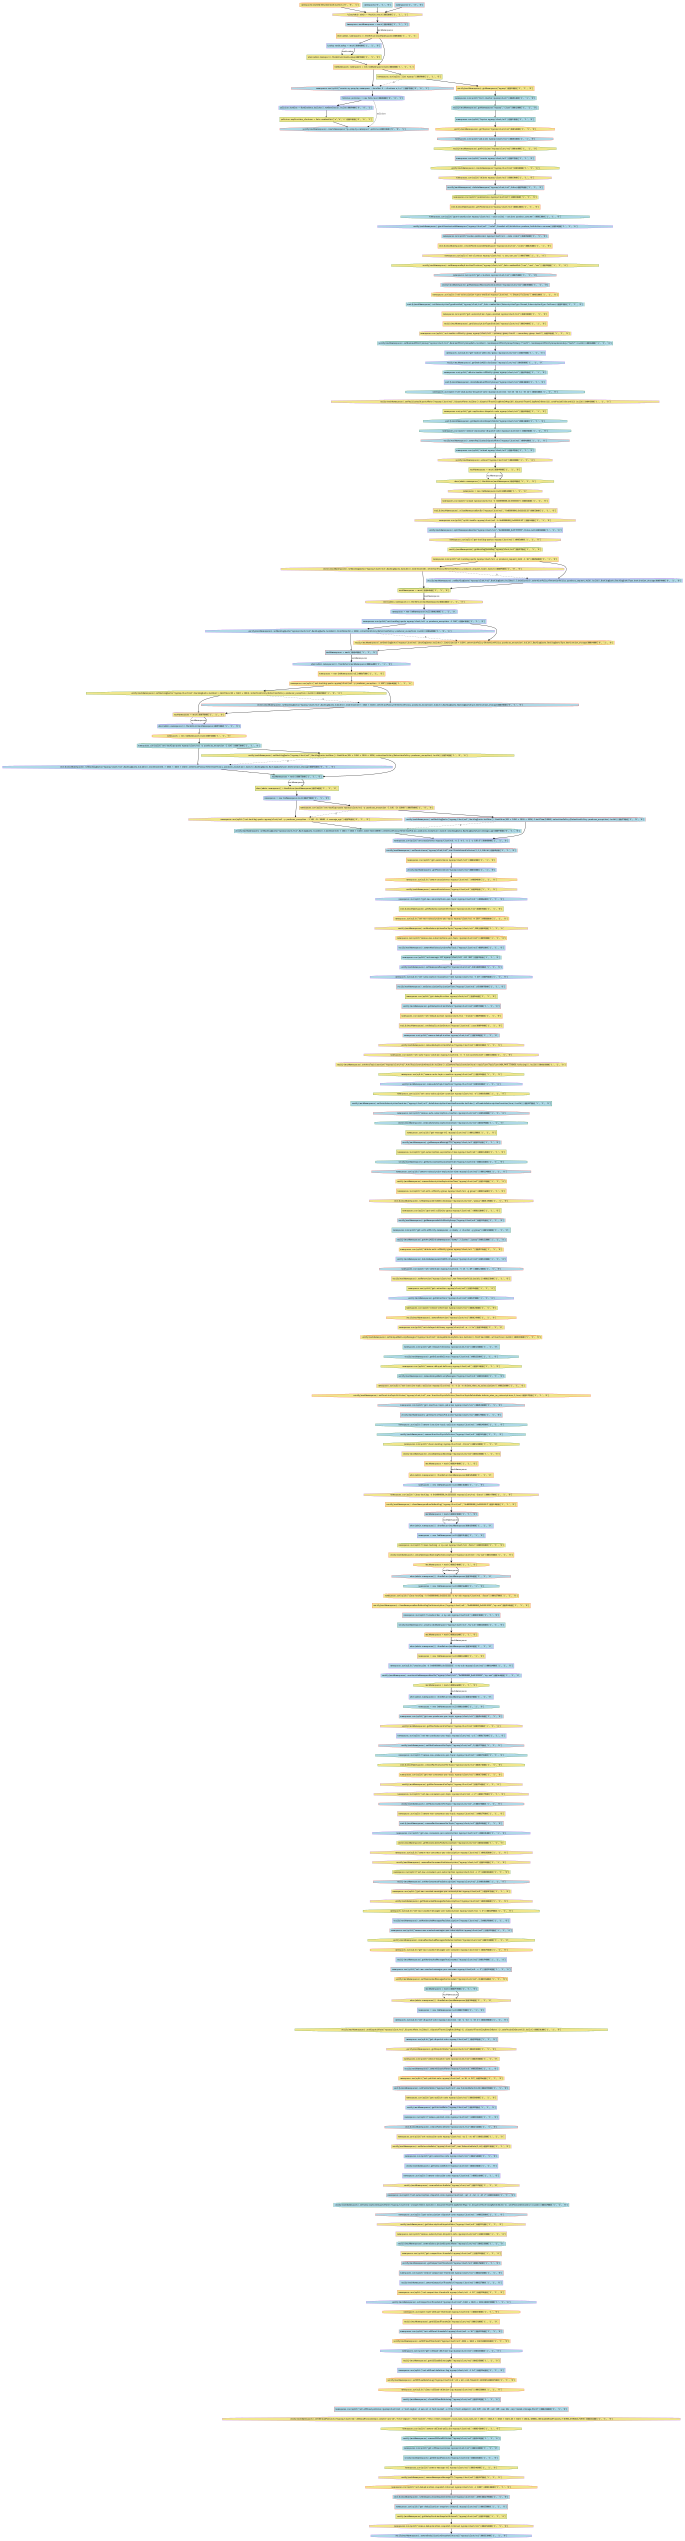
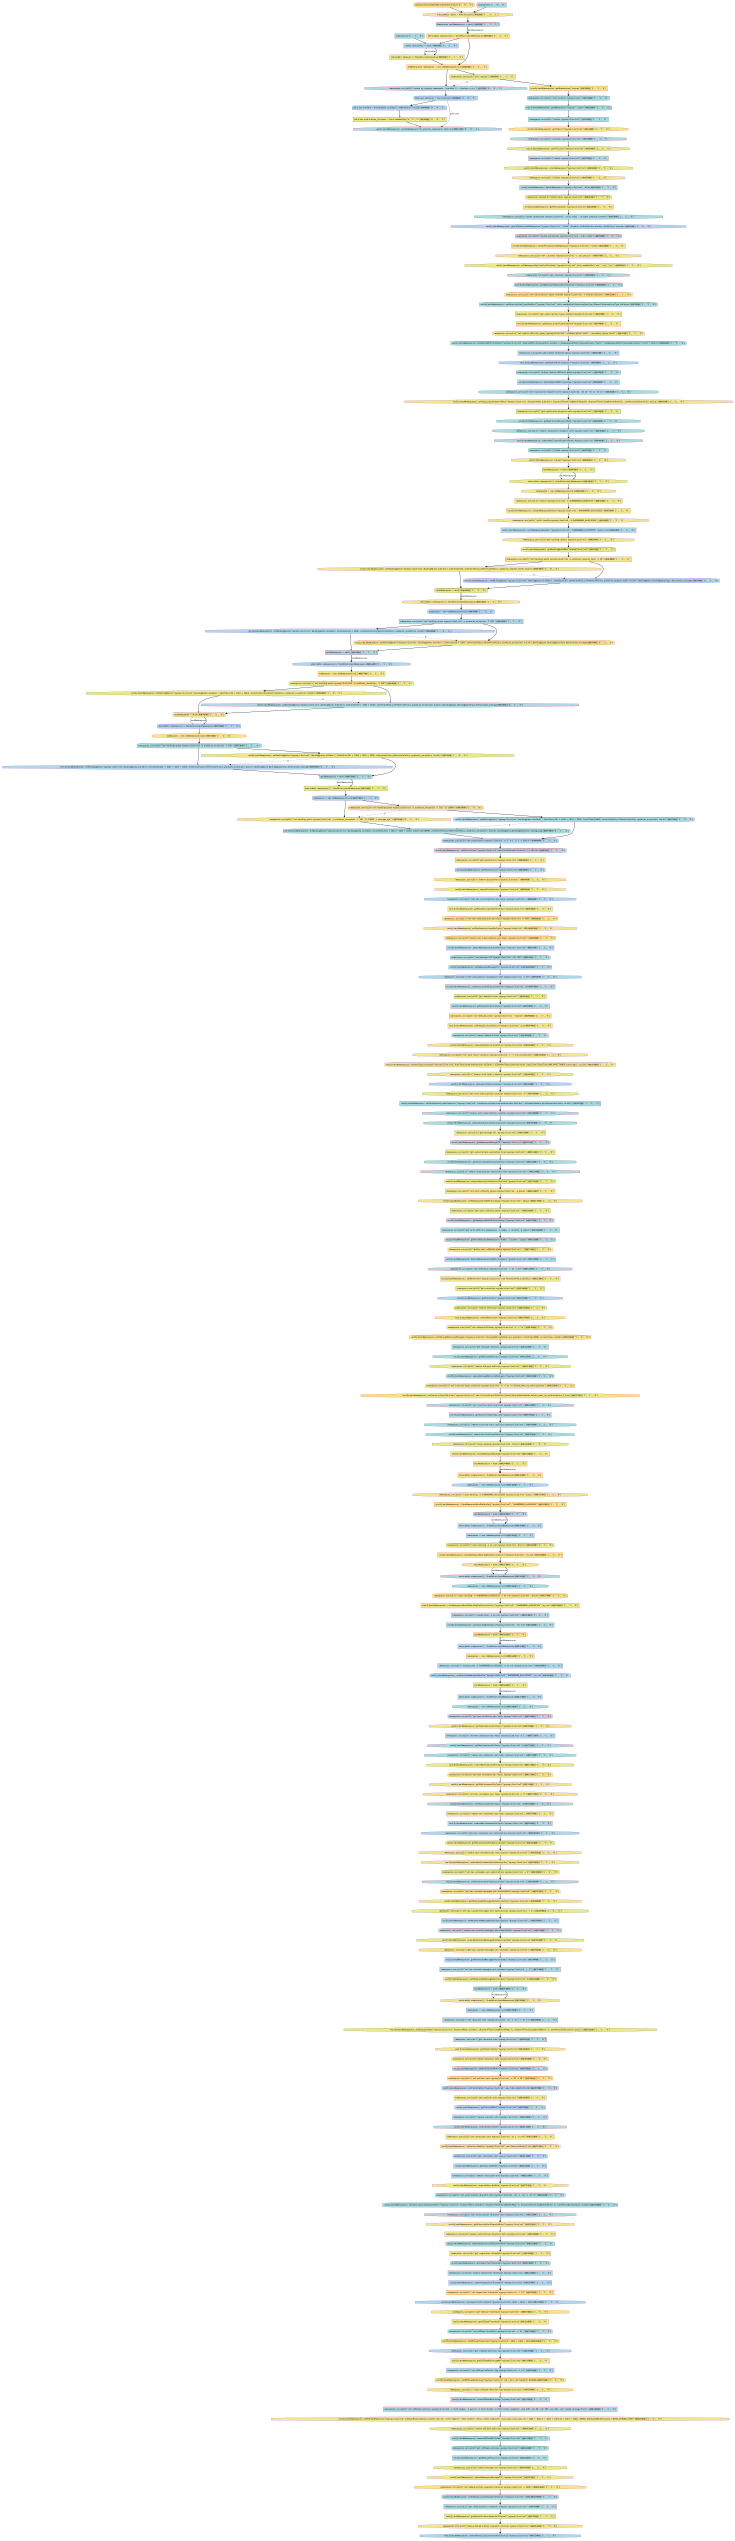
edge "namespaces['0', '1', '0']" -> "PulsarAdmin admin = Mockito.mock()@@@3@@@['1', '1', '1']": now "namespaces['0', '1', '0']" -> "Lookup mockLookup = mock()@@@6@@@['1', '1', '0']"
node "mockNamespaces = mock()@@@166@@@['1', '1', '0']": shape octagon -> box
